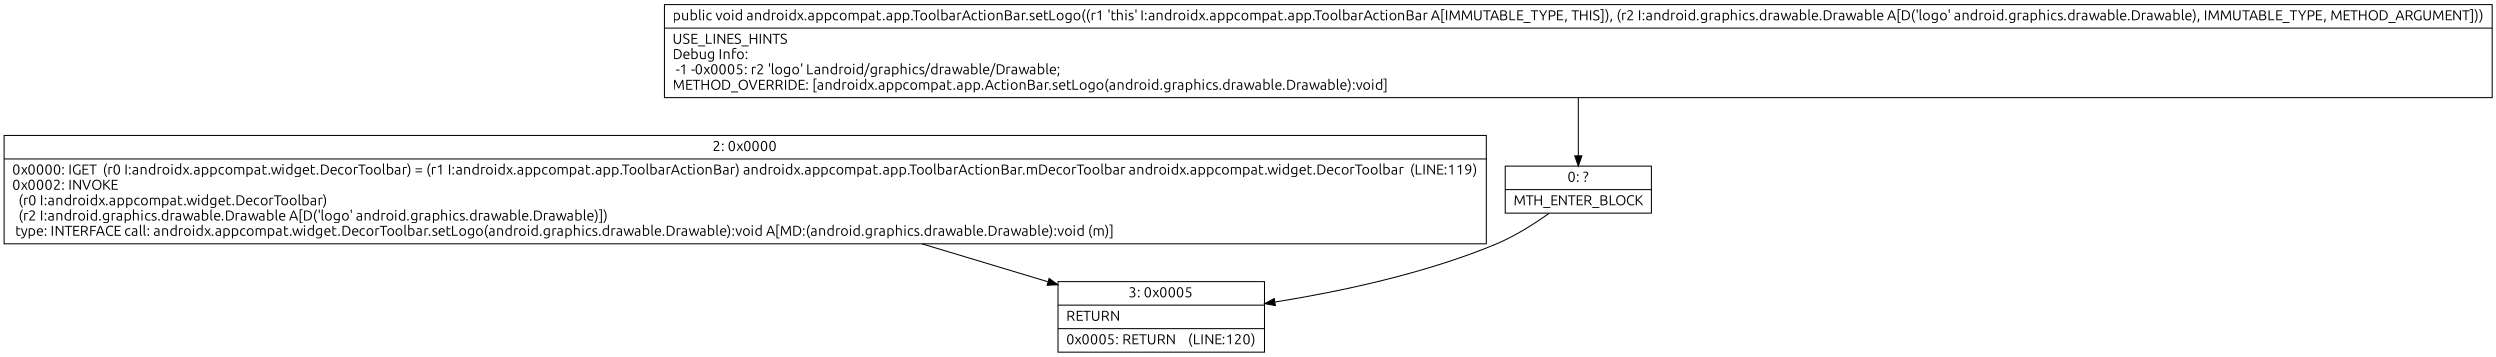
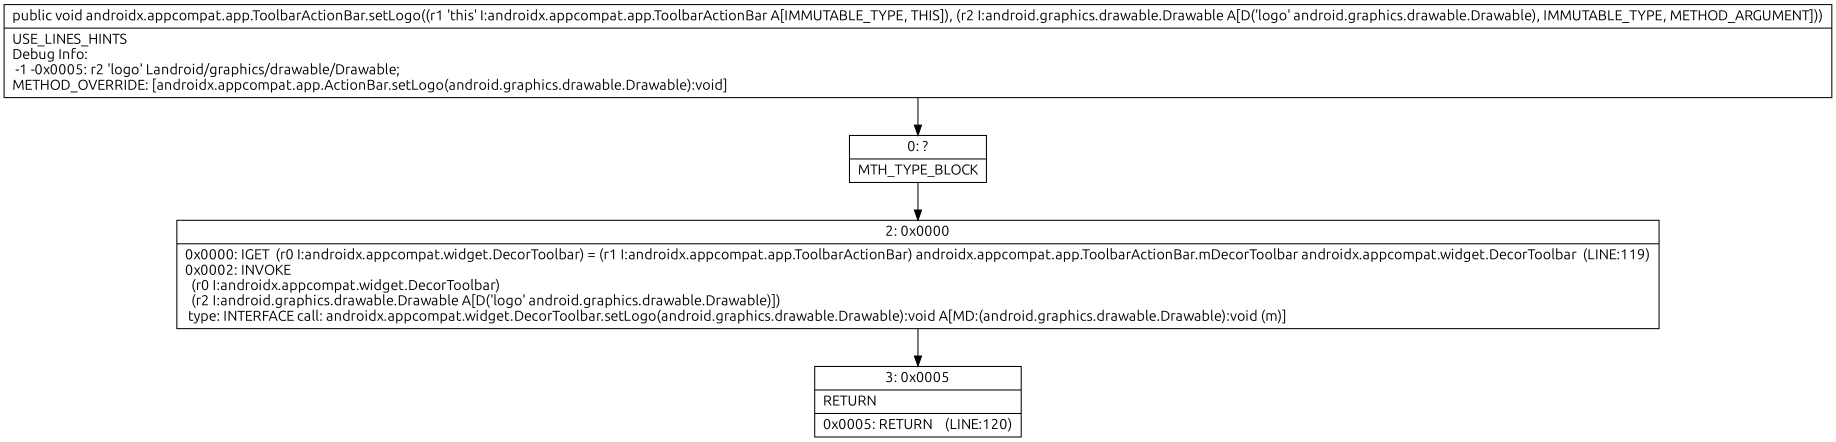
node "0: ?": text "MTH_ENTER_BLOCK" -> "MTH_TYPE_BLOCK"
edge "0: ?" -> "3: 0x0005": now "0: ?" -> "2: 0x0000"
